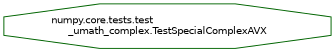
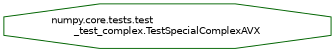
node "numpy.core.tests.test _umath_complex.TestSpecialComplexAVX": label "numpy.core.tests.test _umath_complex.TestSpecialComplexAVX" -> "numpy.core.tests.test _test_complex.TestSpecialComplexAVX"
